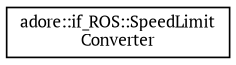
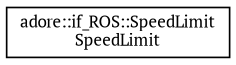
node "adore::if_ROS::SpeedLimit Converter": label "adore::if_ROS::SpeedLimit Converter" -> "adore::if_ROS::SpeedLimit SpeedLimit"
